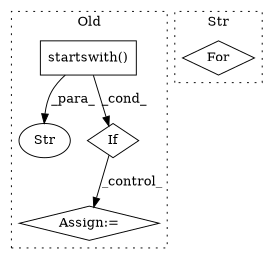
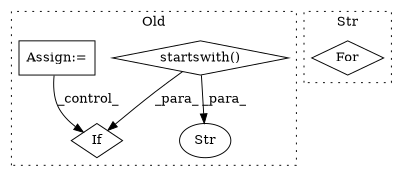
node "startswith()": shape box -> diamond
edge "startswith()" -> "If": label "_cond_" -> "_para_"
edge "If" -> "Assign:=": reversed
node "Assign:=": shape diamond -> box
